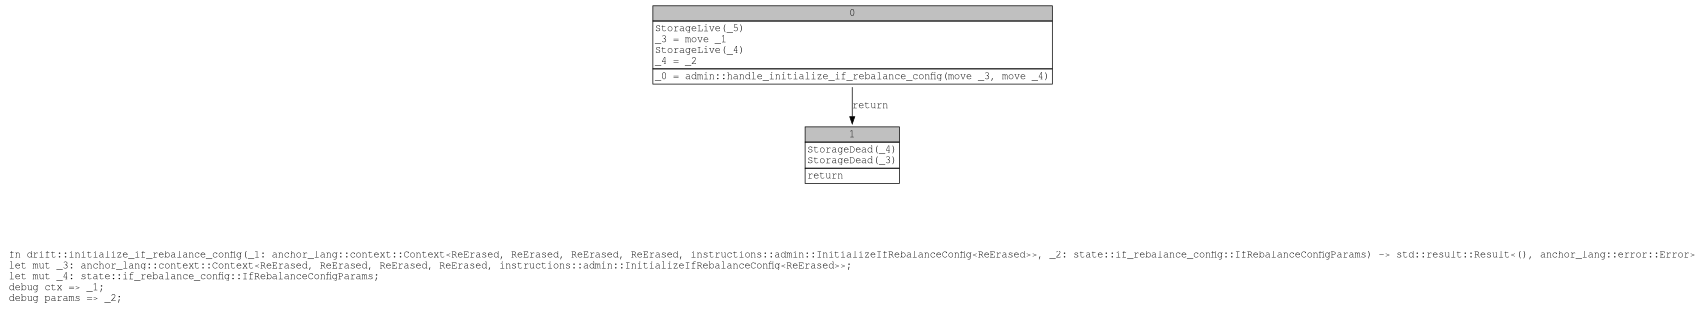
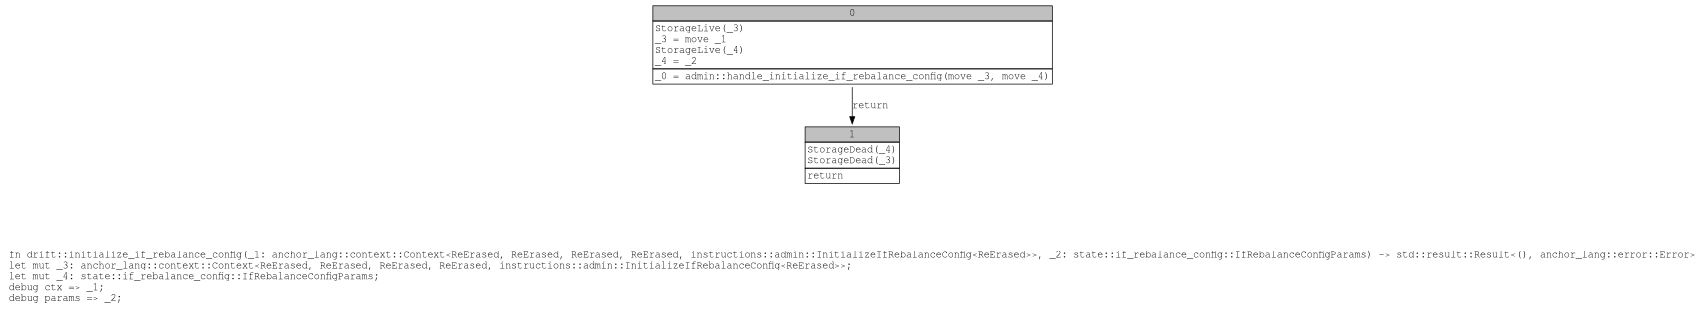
node "0": text "StorageLive(_5)" -> "StorageLive(_3)"
